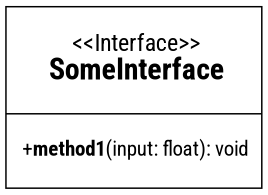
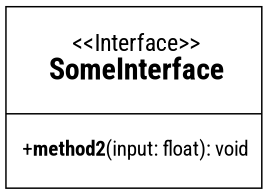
node "SomeInterface": text "method1" -> "method2"
